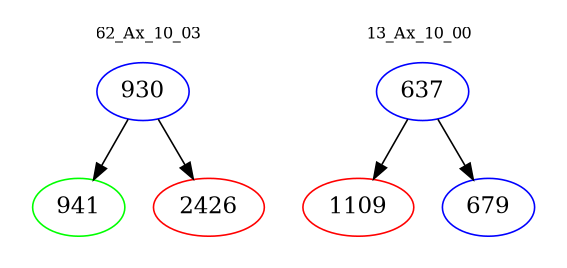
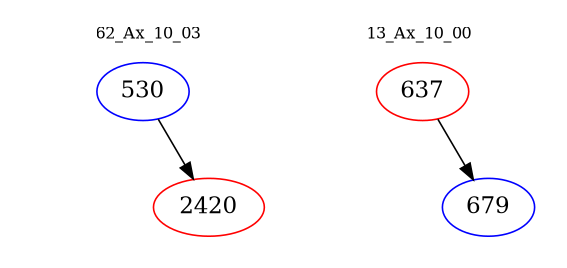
node "930": label "930" -> "530"
node "637": color blue -> red
node "941": removed
node "2426": label "2426" -> "2420"
node "1109": removed
